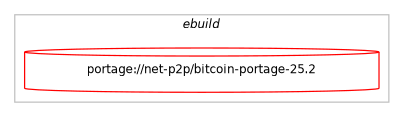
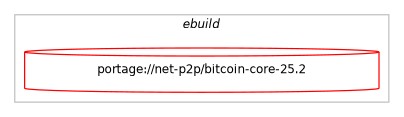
node "portage://net-p2p/bitcoin-portage-25.2": label "portage://net-p2p/bitcoin-portage-25.2" -> "portage://net-p2p/bitcoin-core-25.2"
